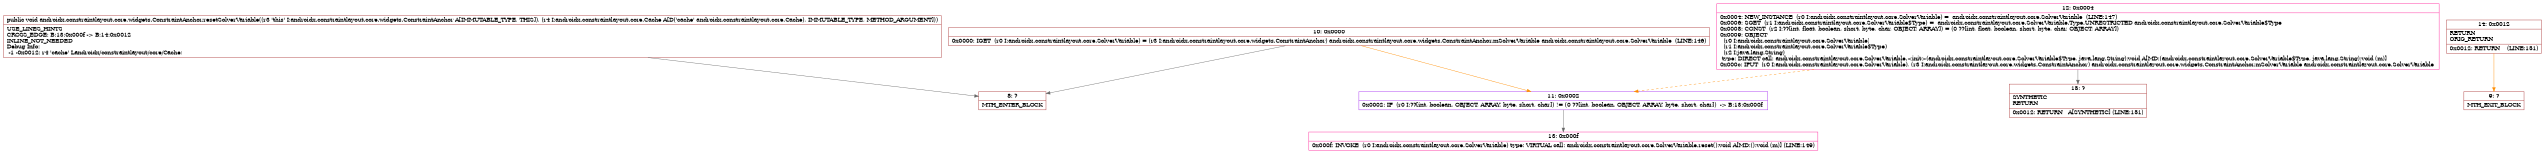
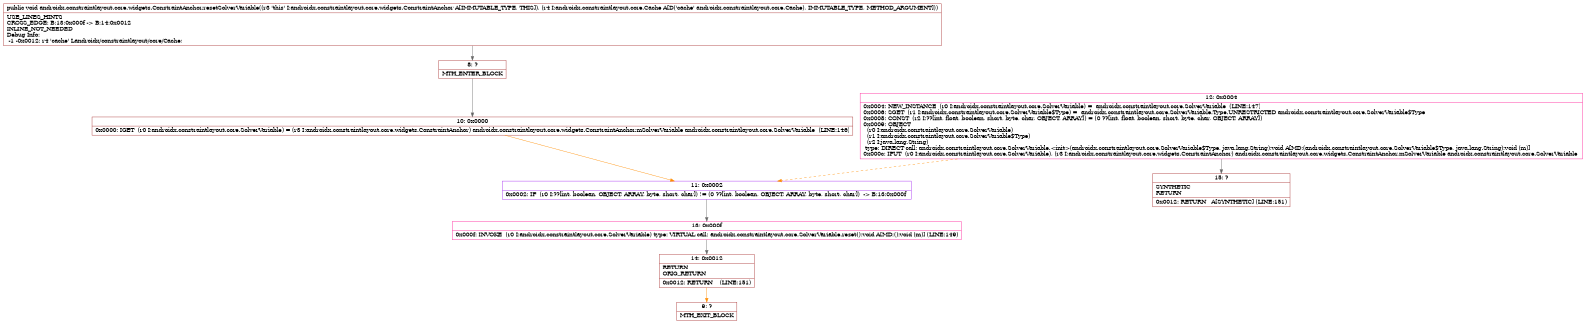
edge "10: 0x0000" -> "8: ?": reversed
edge "13: 0x000f" -> "14: 0x0012": added
